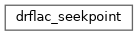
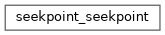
node "drflac_seekpoint": label "drflac_seekpoint" -> "seekpoint_seekpoint"
